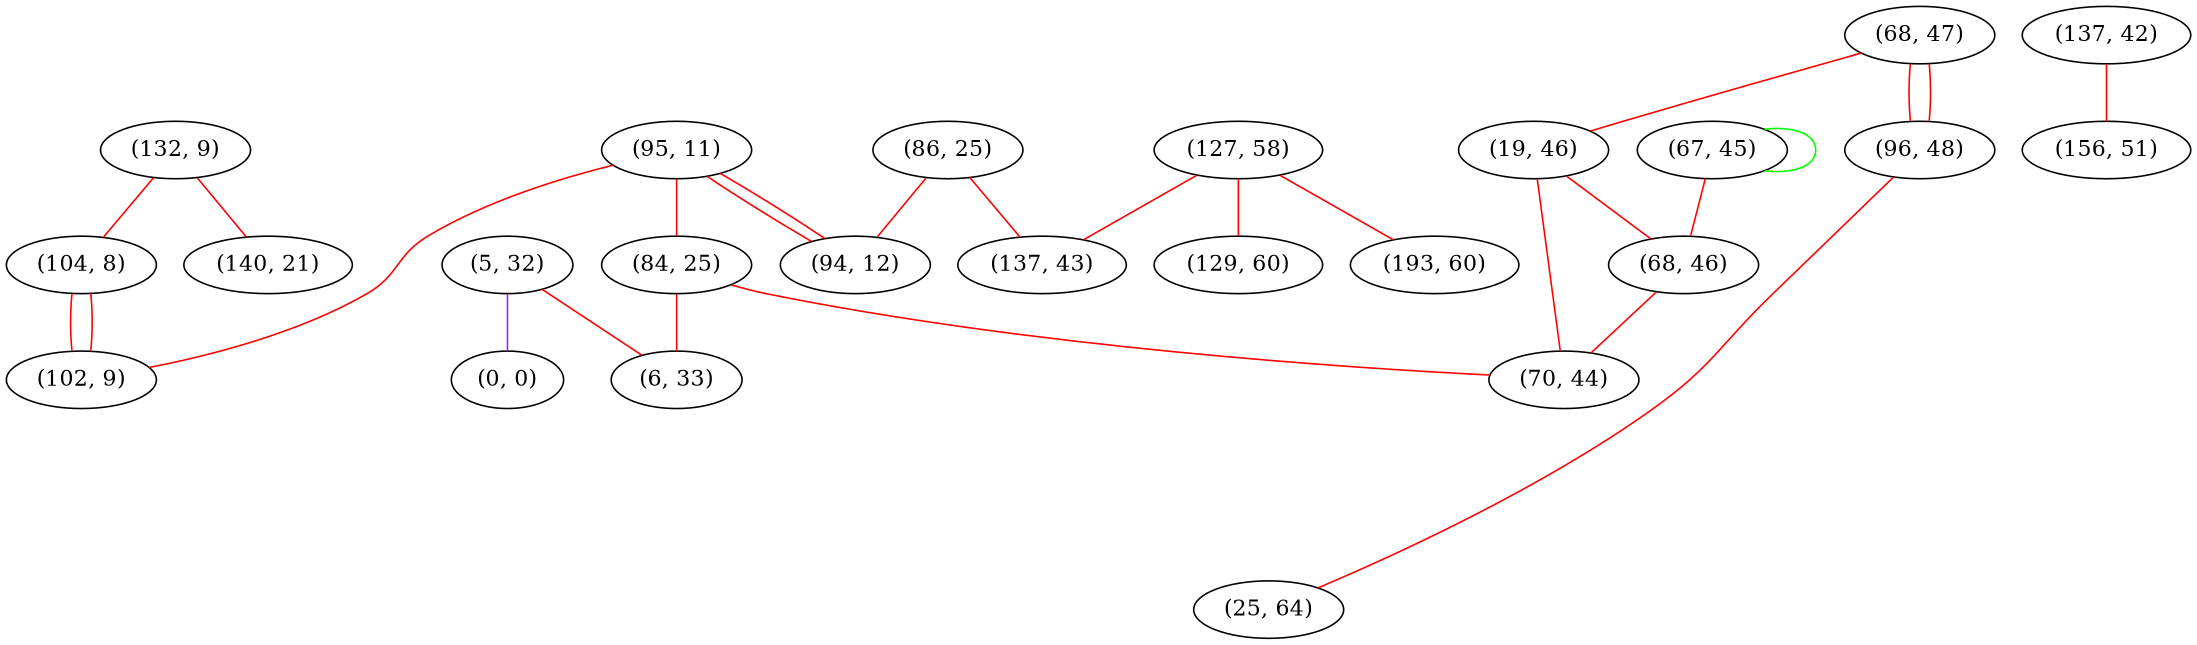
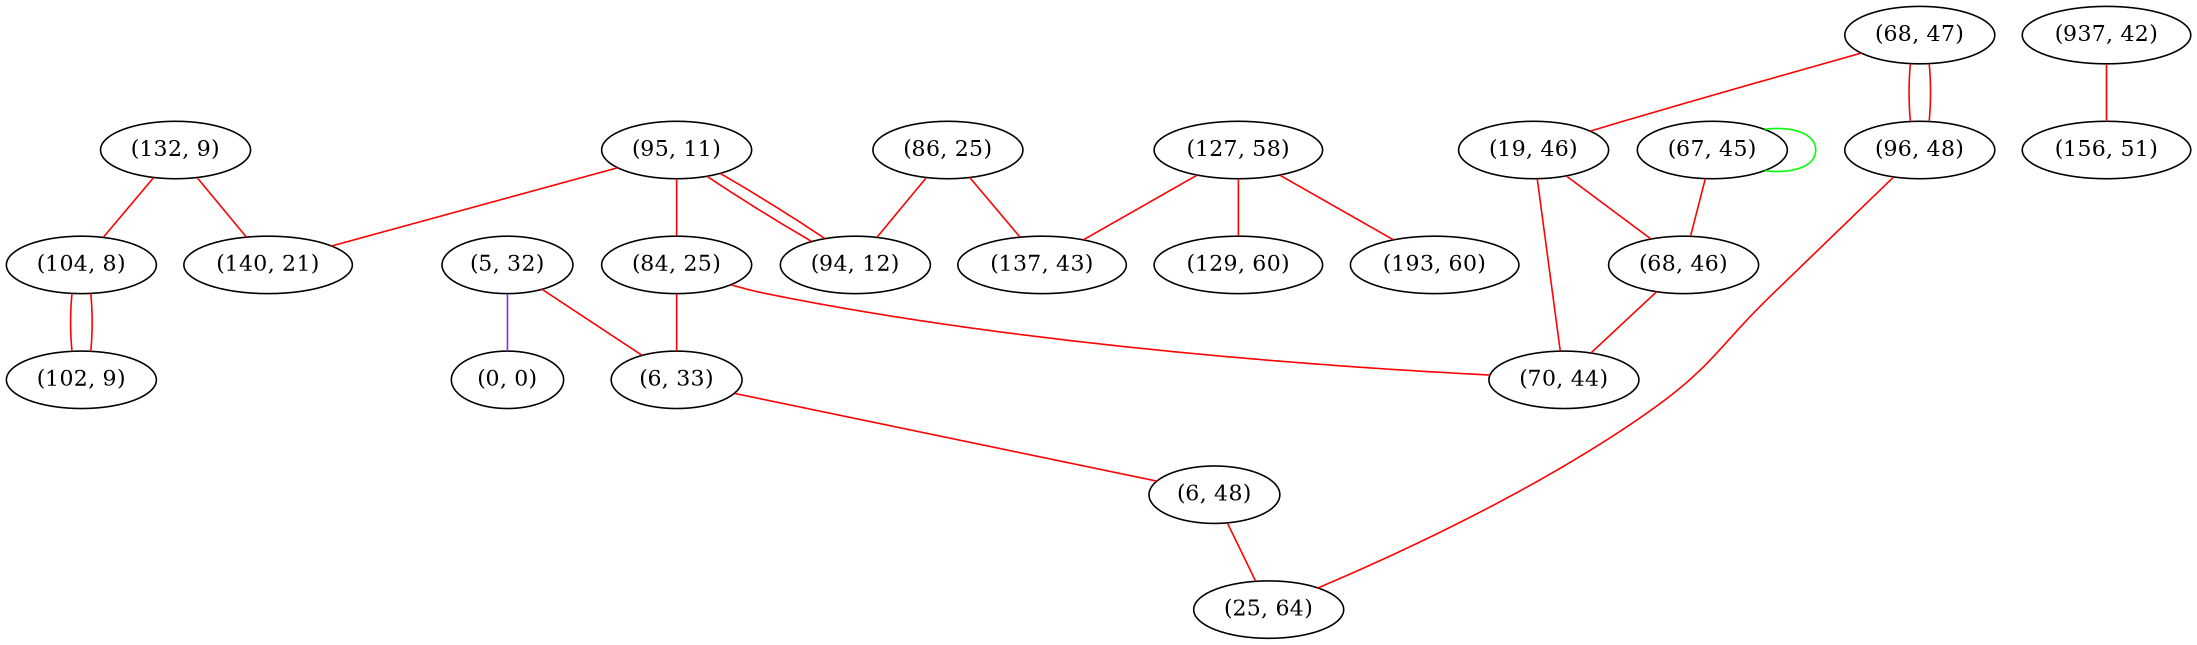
node "(137, 42)": label "(137, 42)" -> "(937, 42)"
edge "(95, 11)" -- "(102, 9)": now "(95, 11)" -- "(140, 21)"
node "(6, 48)": added
